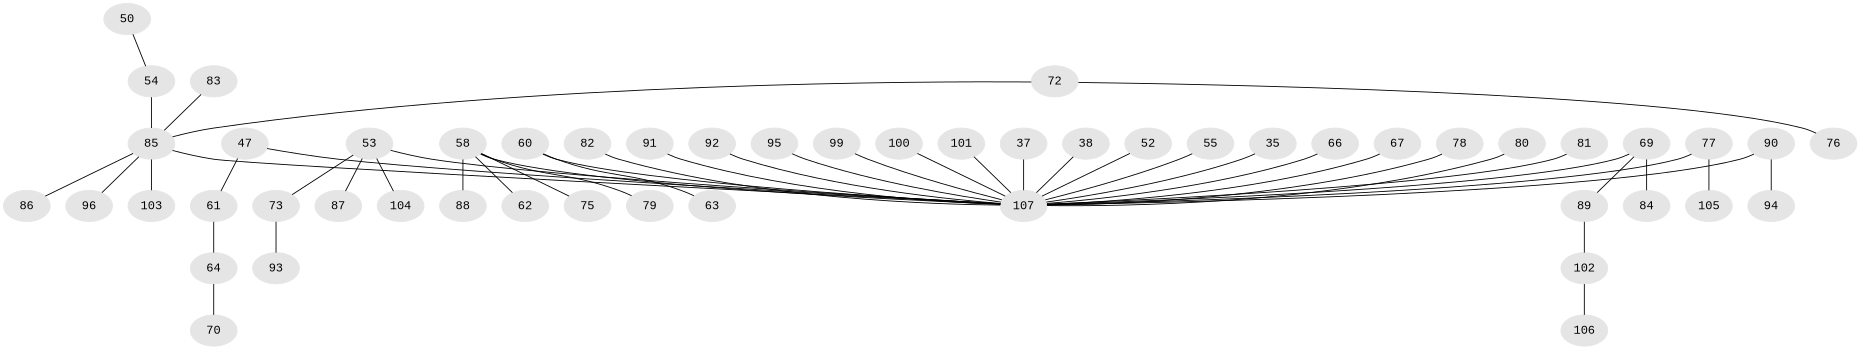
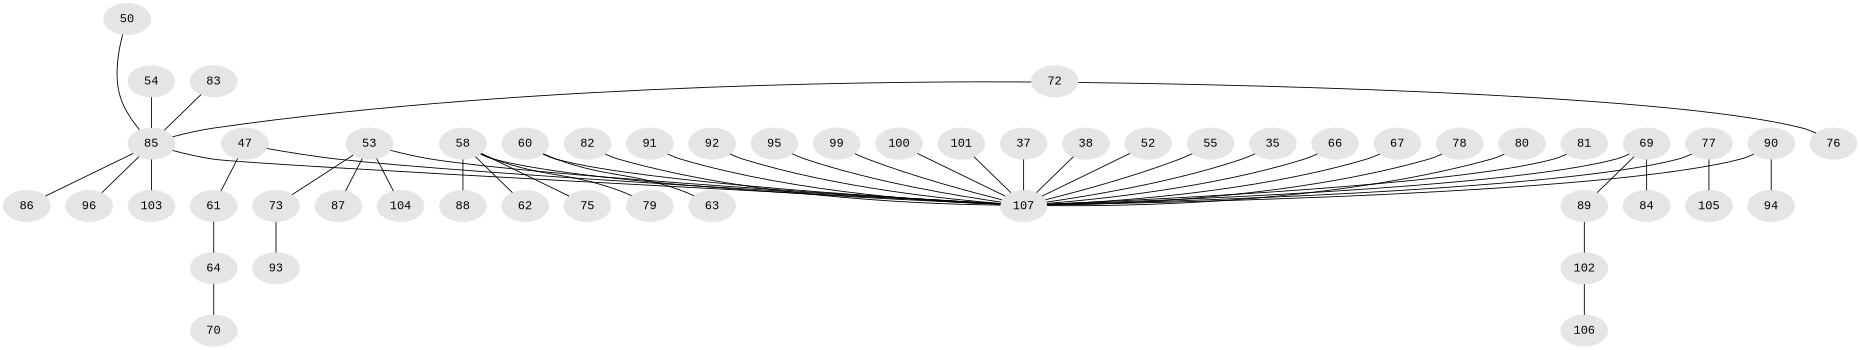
edge "50" -- "54": now "50" -- "85"
